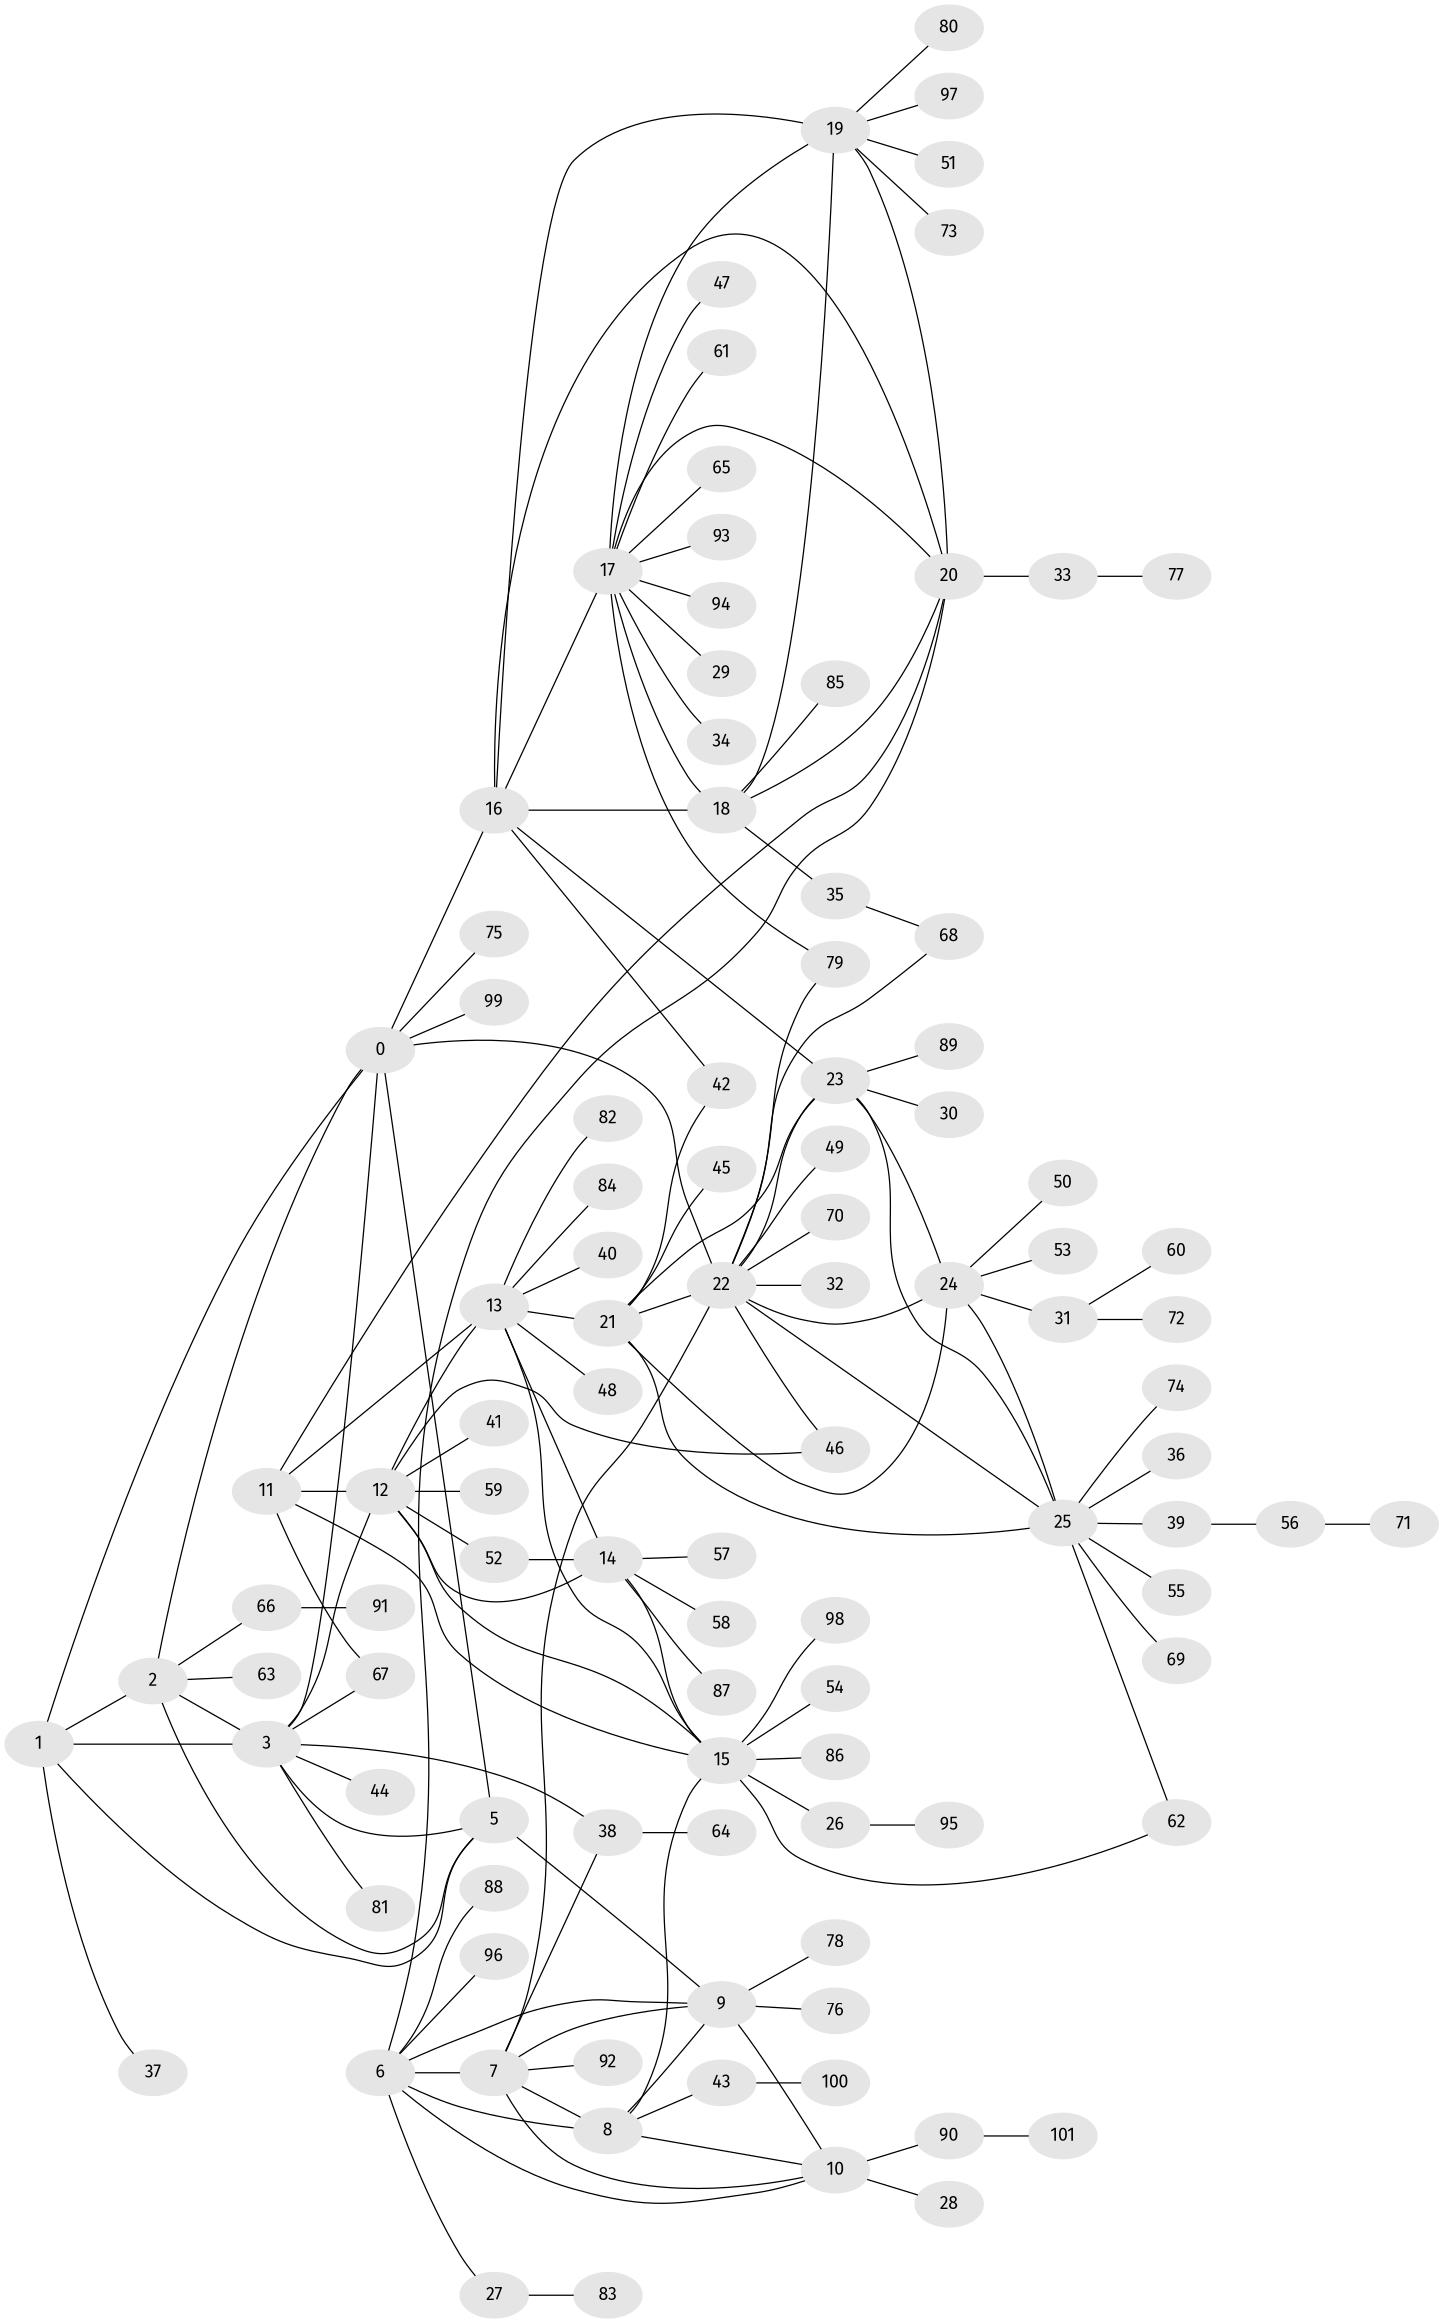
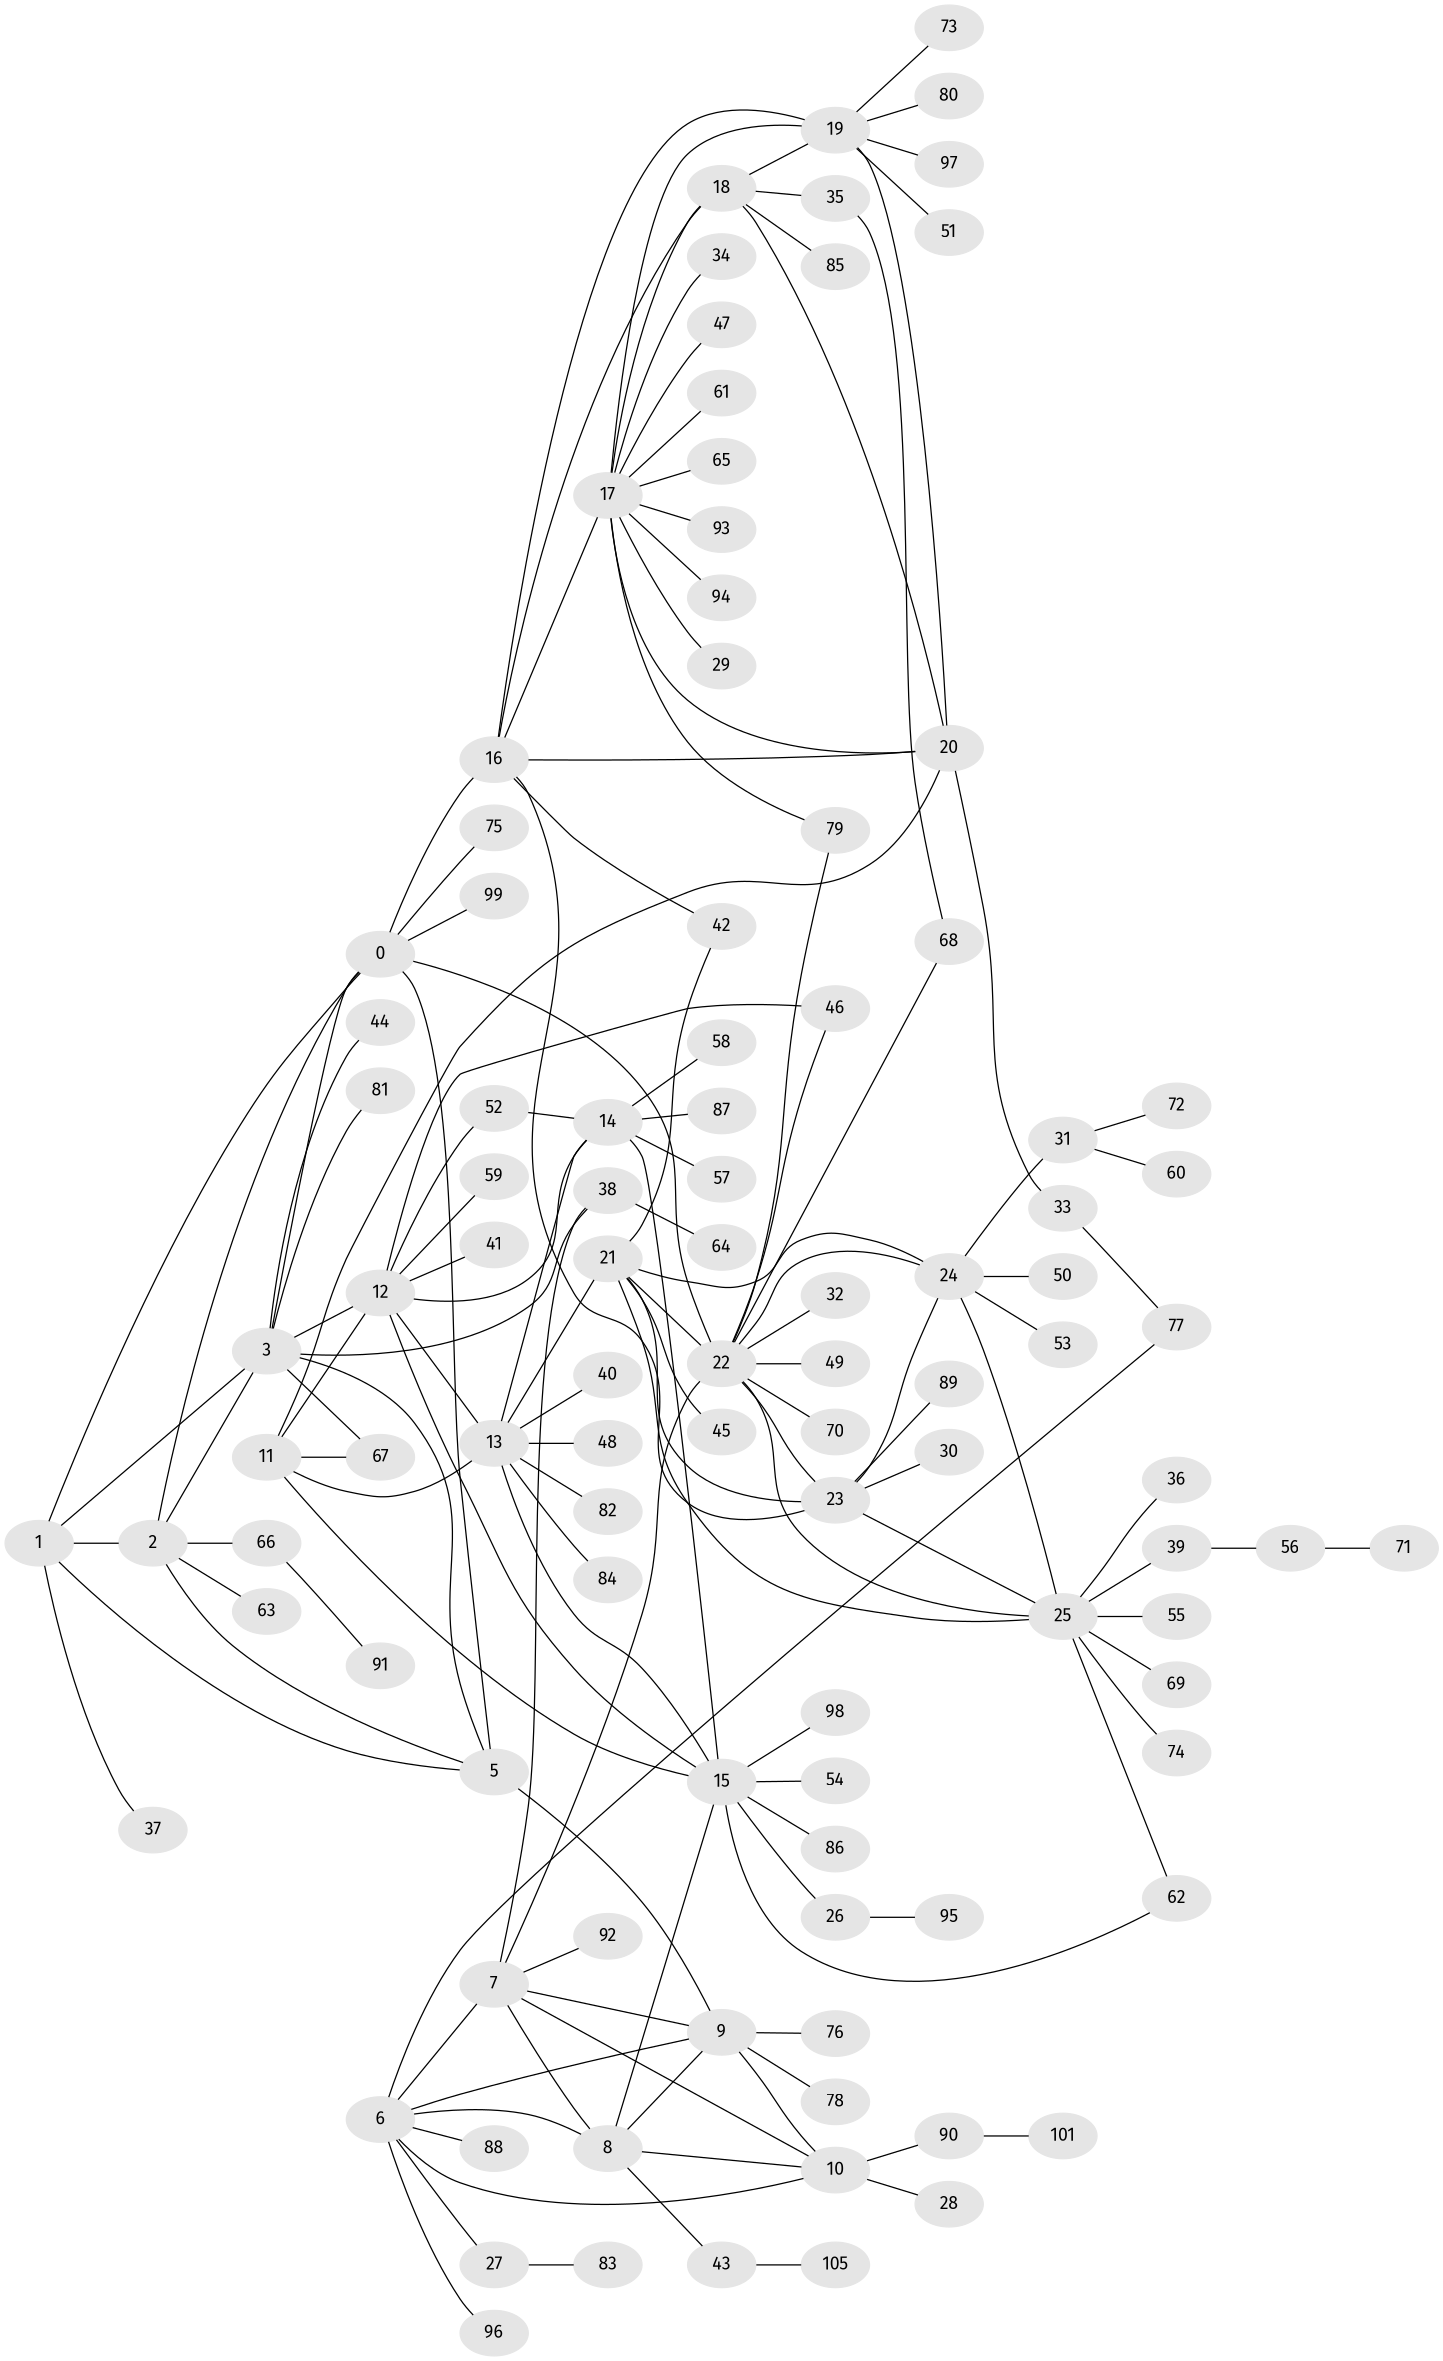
edge "20" -- "6": now "77" -- "6"
node "100": label "100" -> "105"
